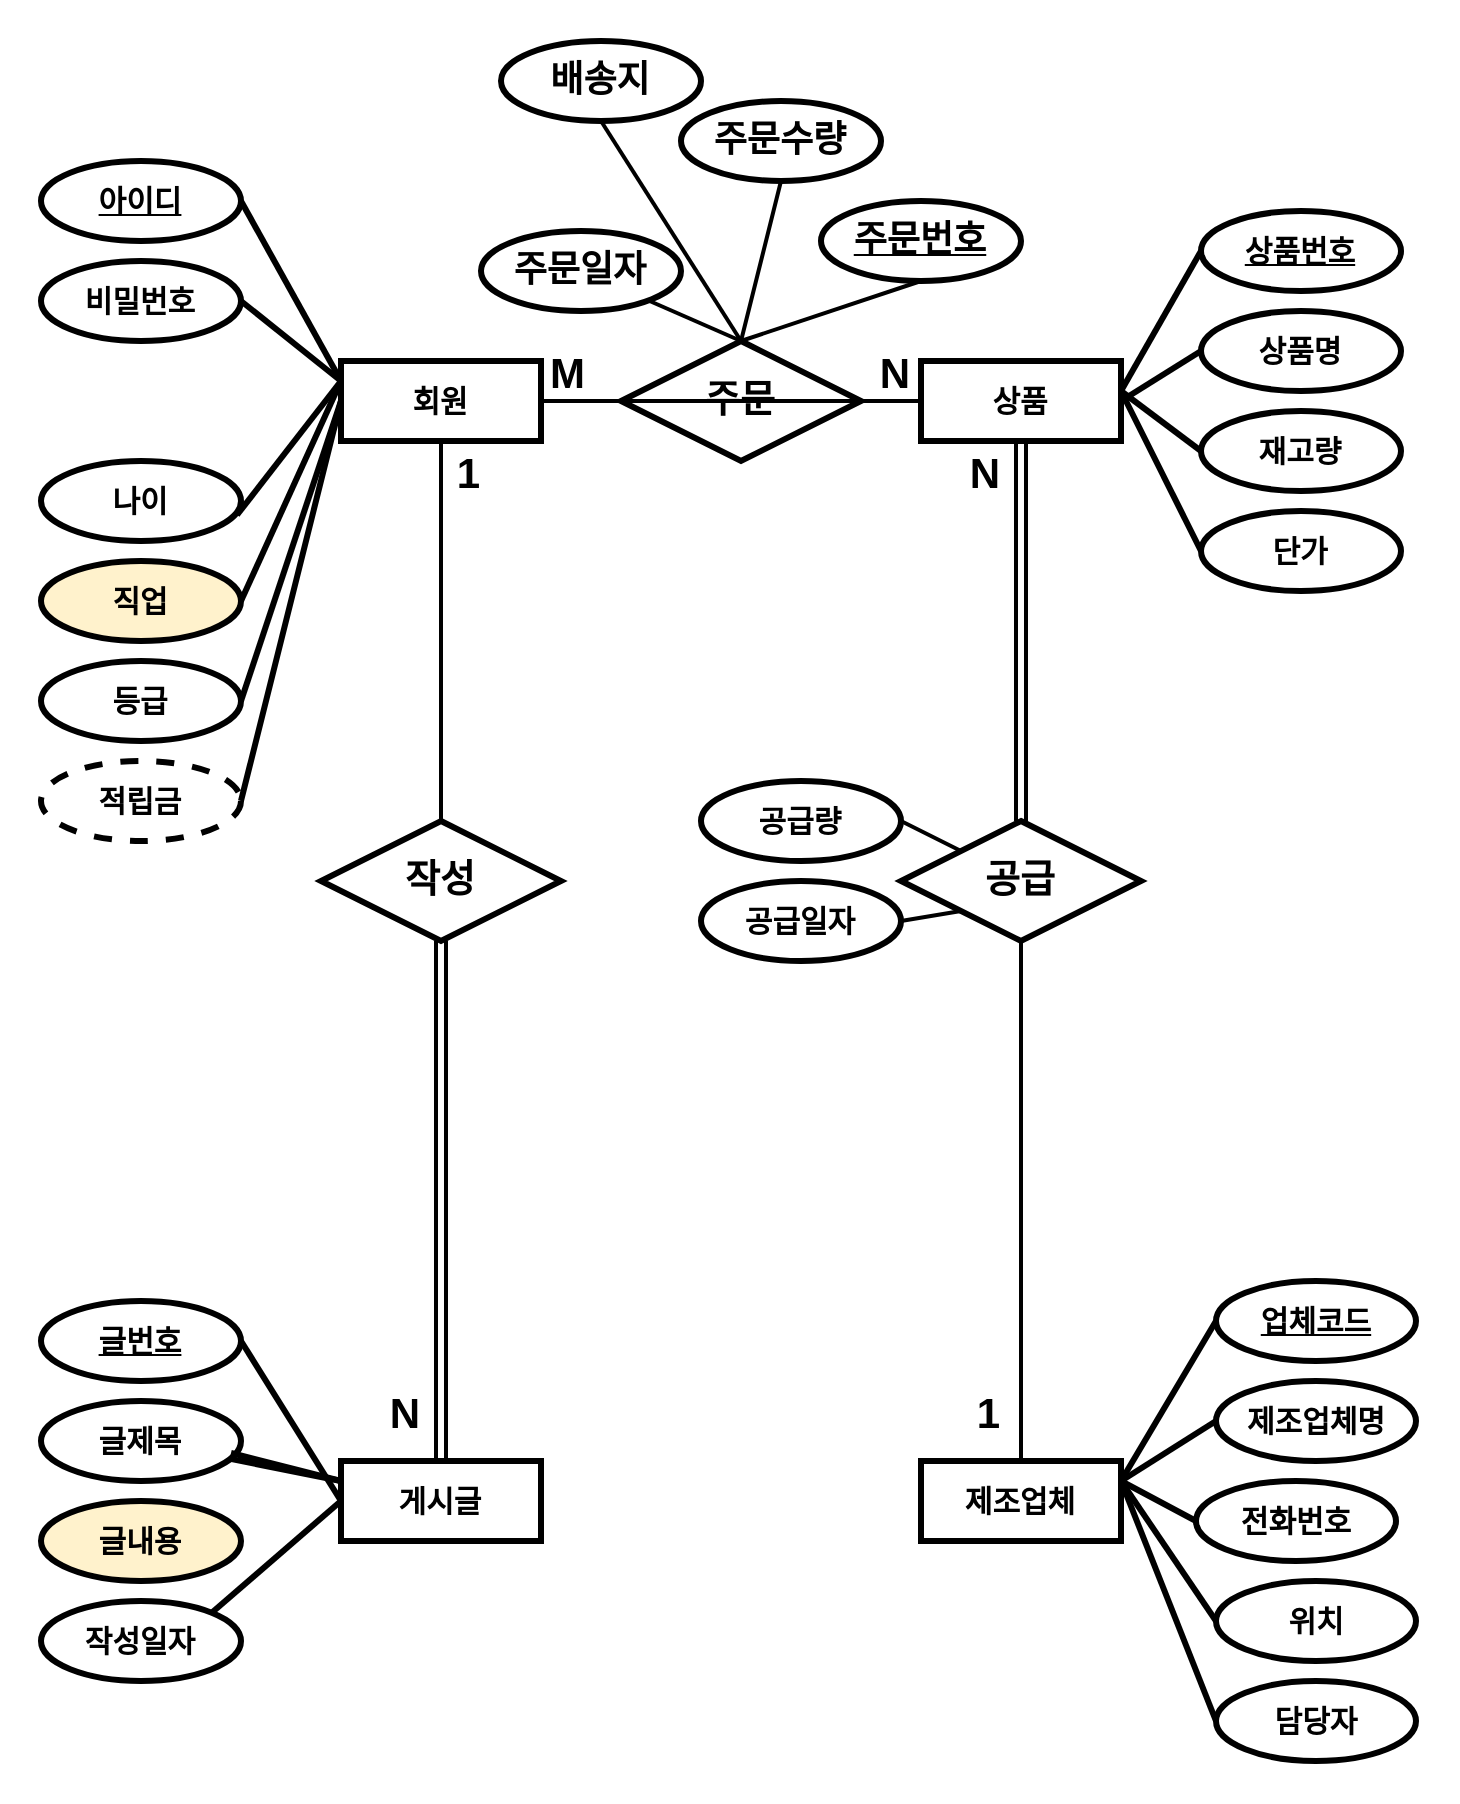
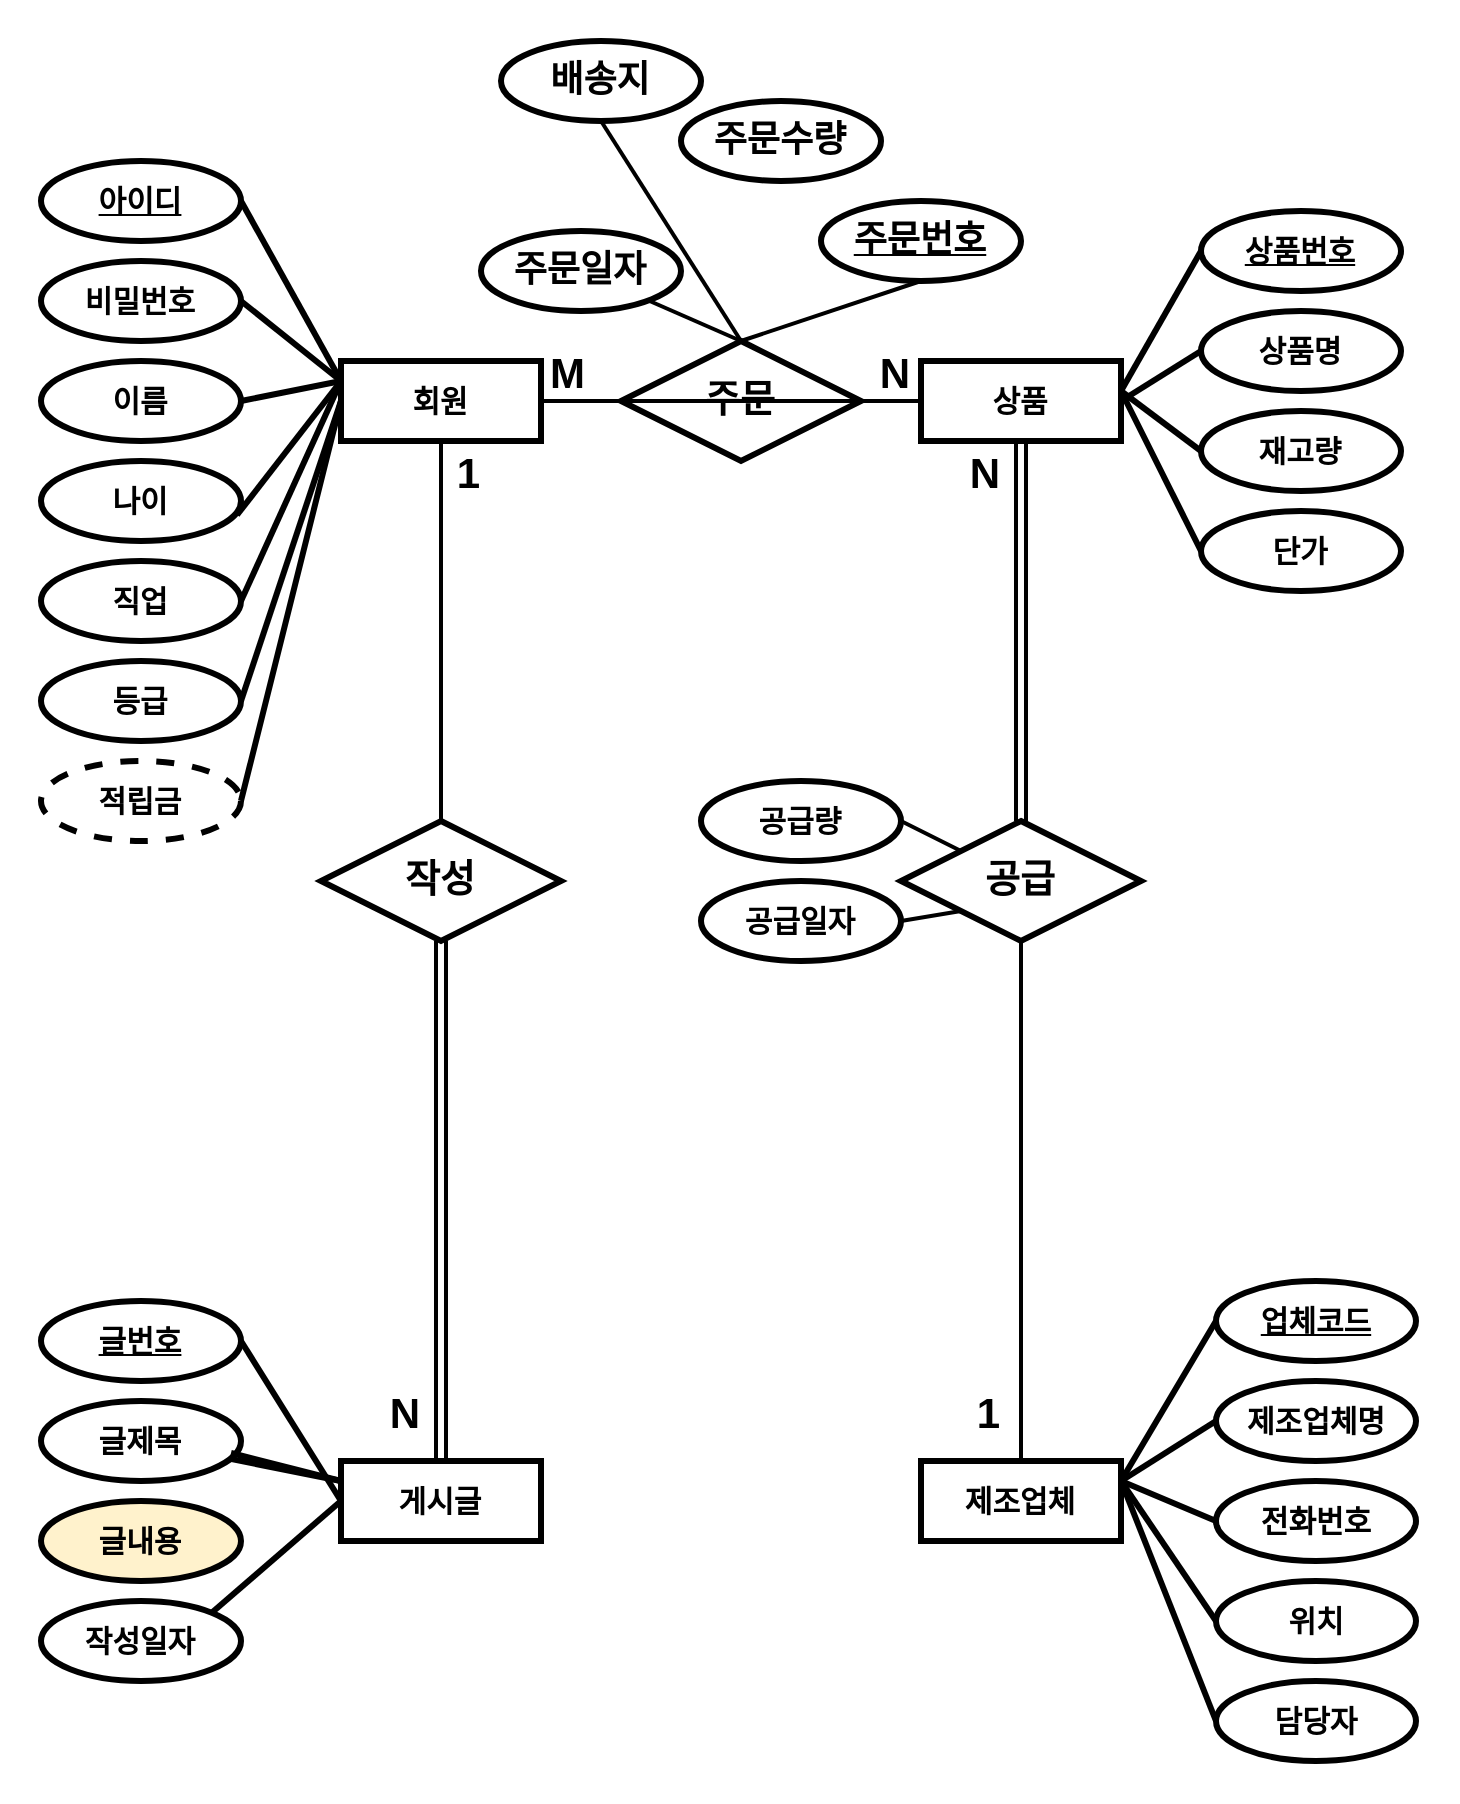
edge "주문수량" -- "주문": removed
edge "이름" -- "회원": added
node "이름": added
node "직업": fillcolor #fff2cc -> #ffffff
node "전화번호": moved (1296, 1521) -> (1316, 1521)
